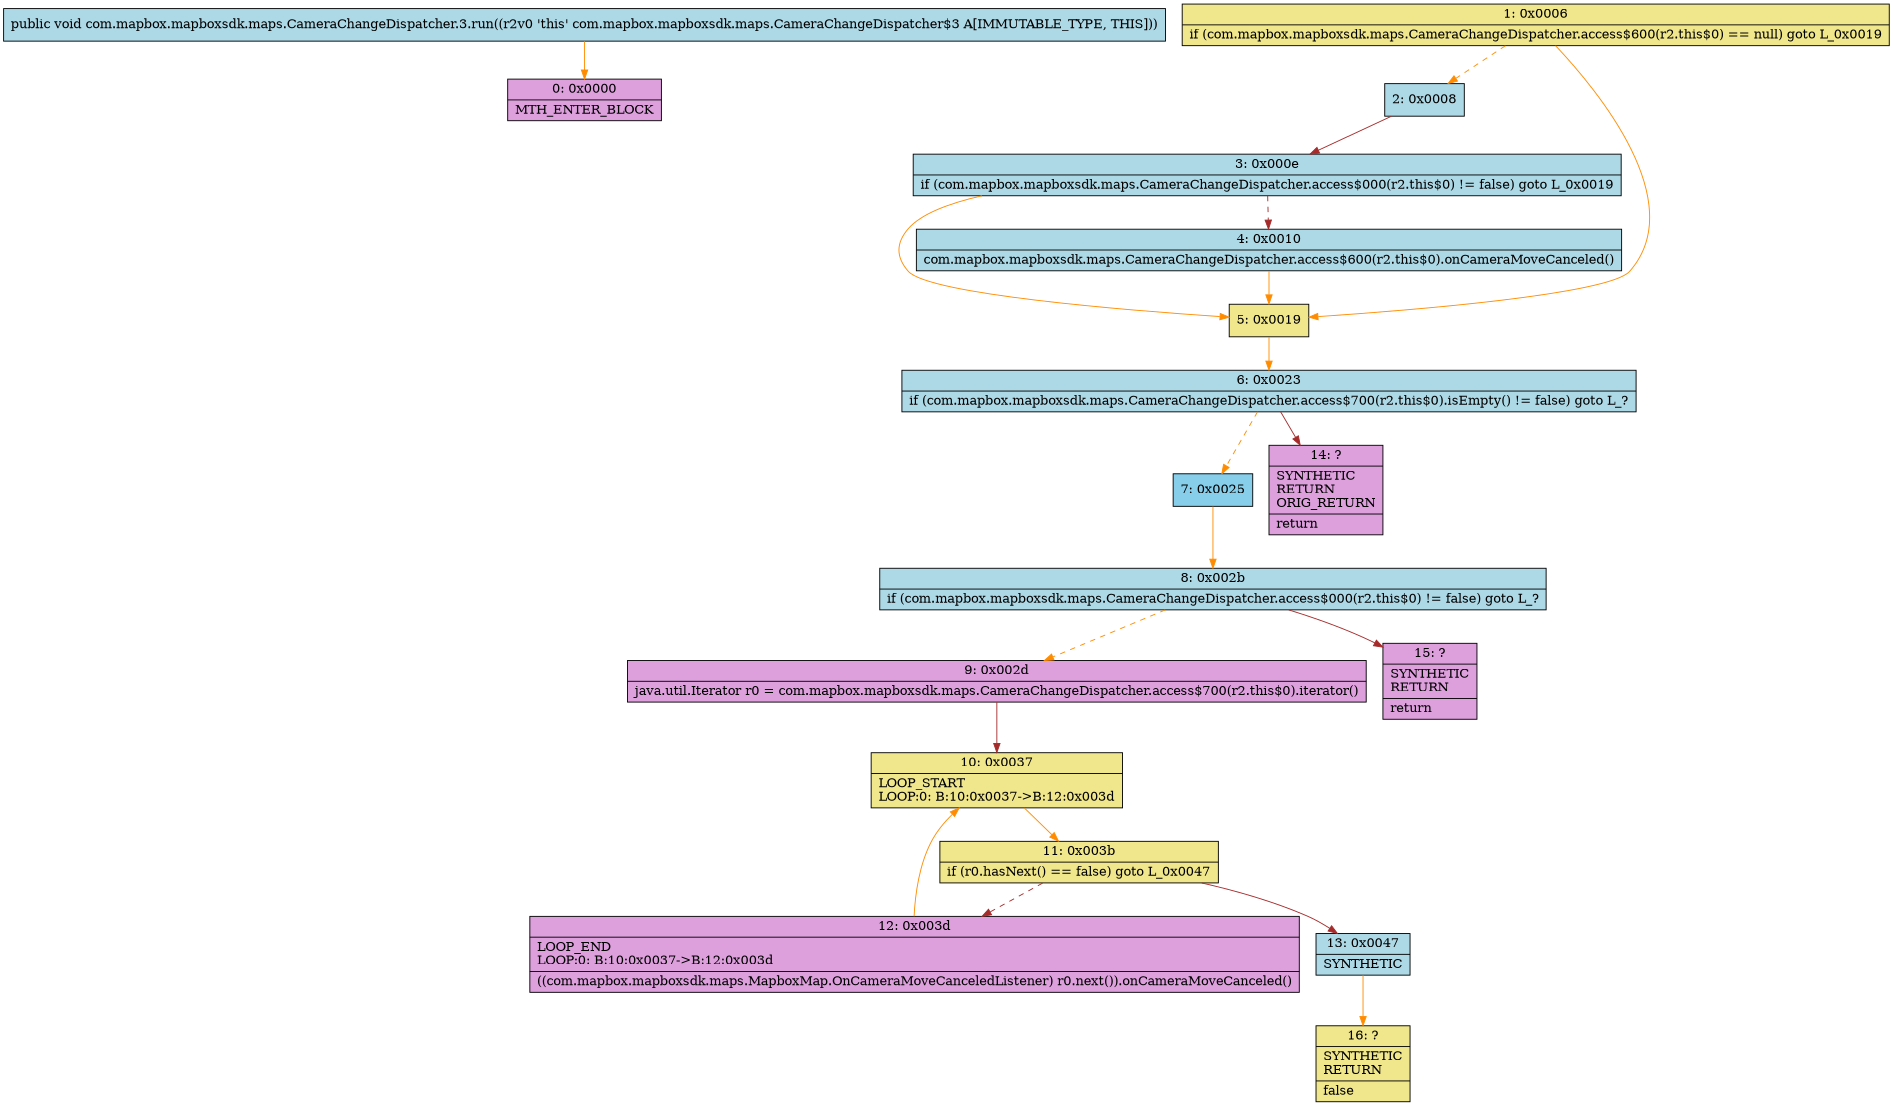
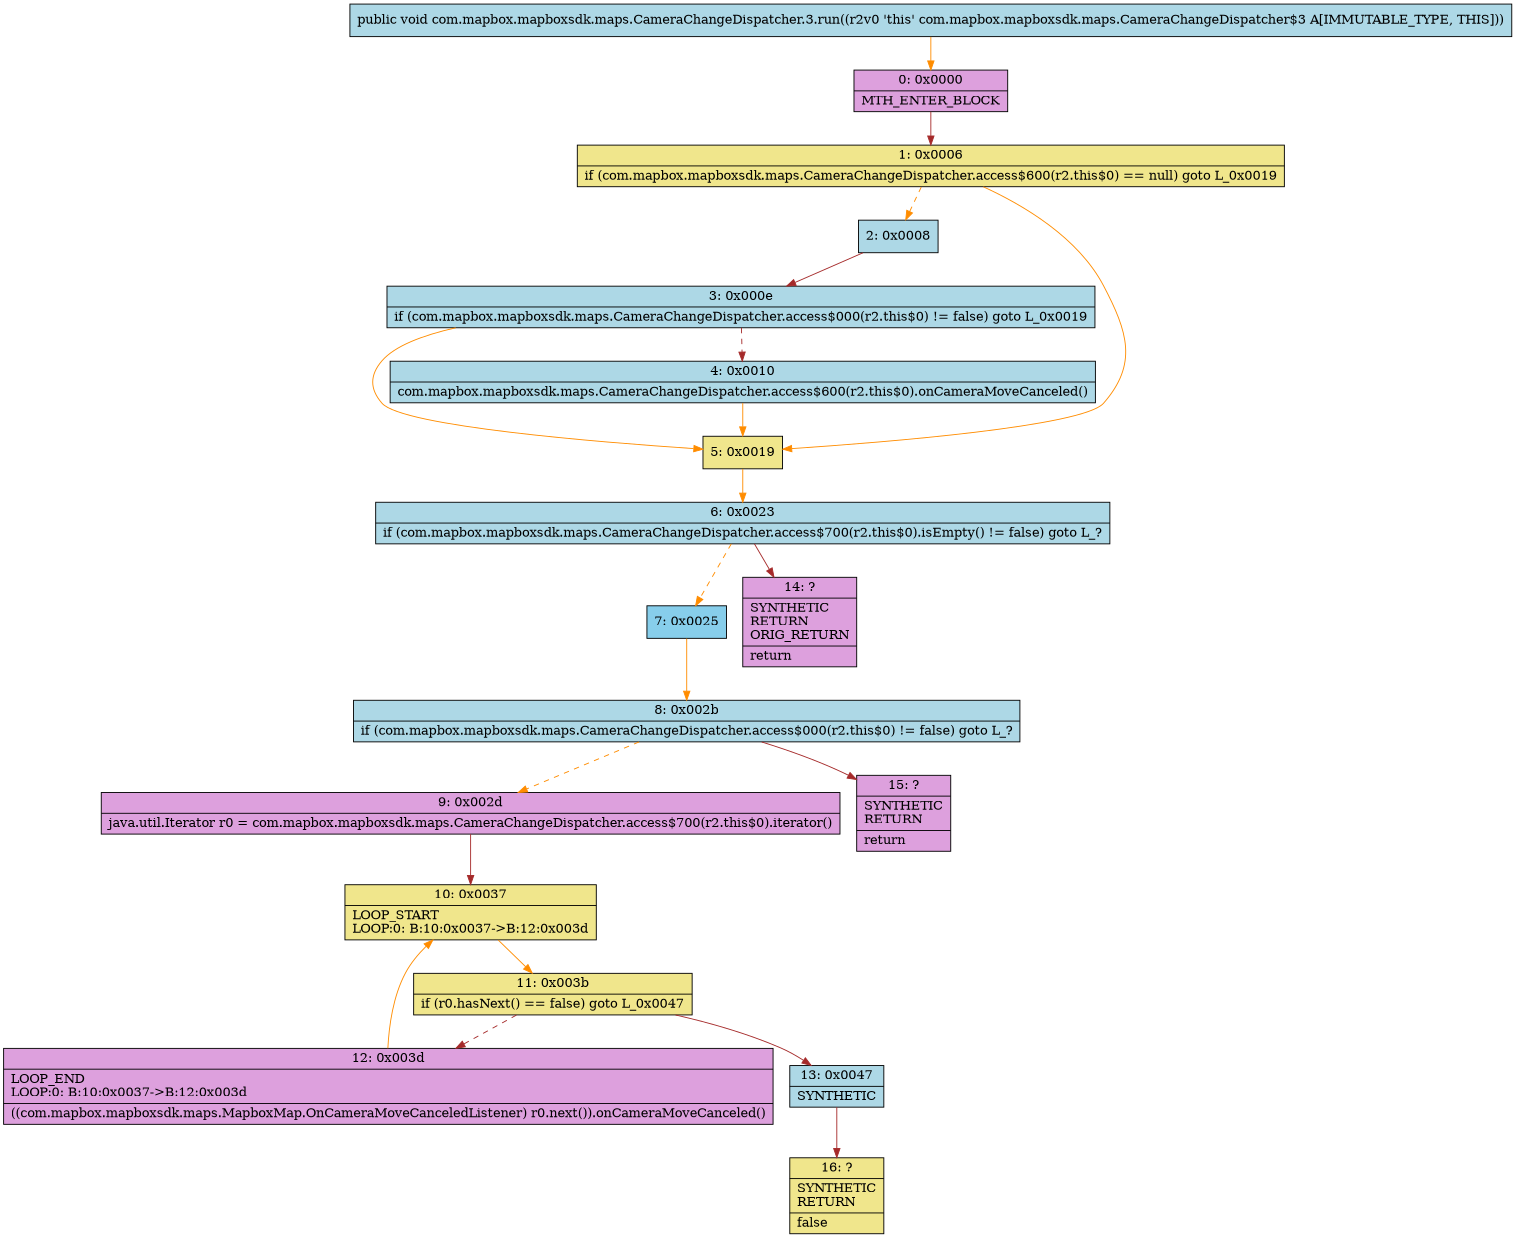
edge "0: 0x0000" -> "1: 0x0006": added
edge "13: 0x0047" -> "16: ?": color darkorange -> brown
